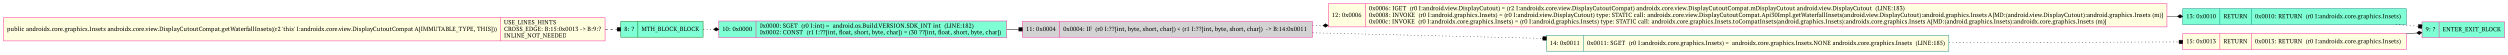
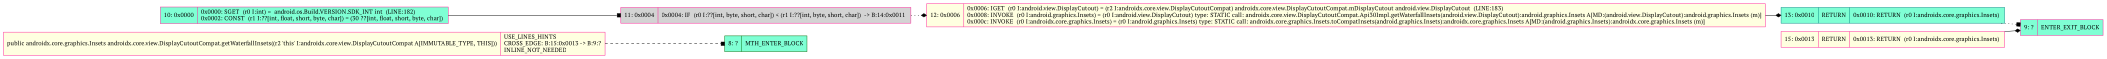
node "8: ?": text "MTH_BLOCK_BLOCK" -> "MTH_ENTER_BLOCK"
edge "8: ?" -> "10: 0x0000": removed
node "14: 0x0011": removed
